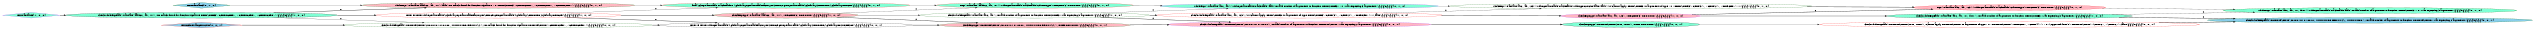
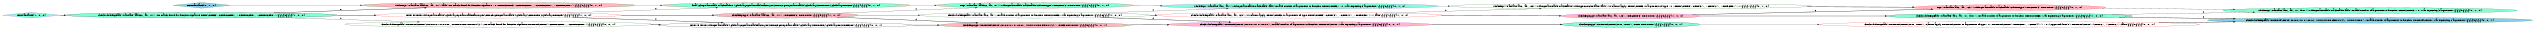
node "testToTimestampFunction['0', '0', '1']": removed
